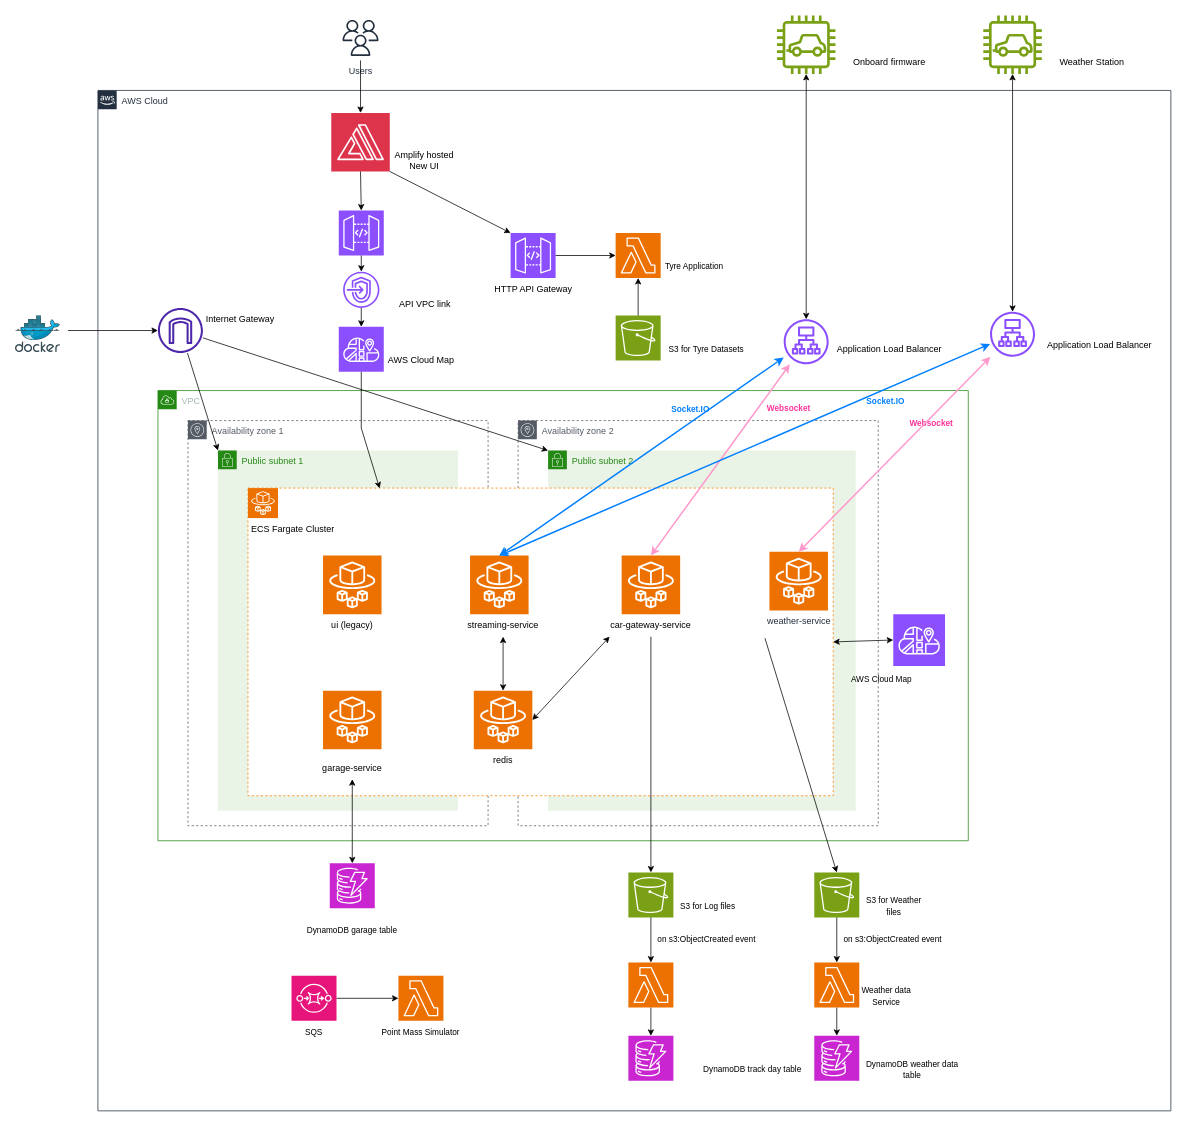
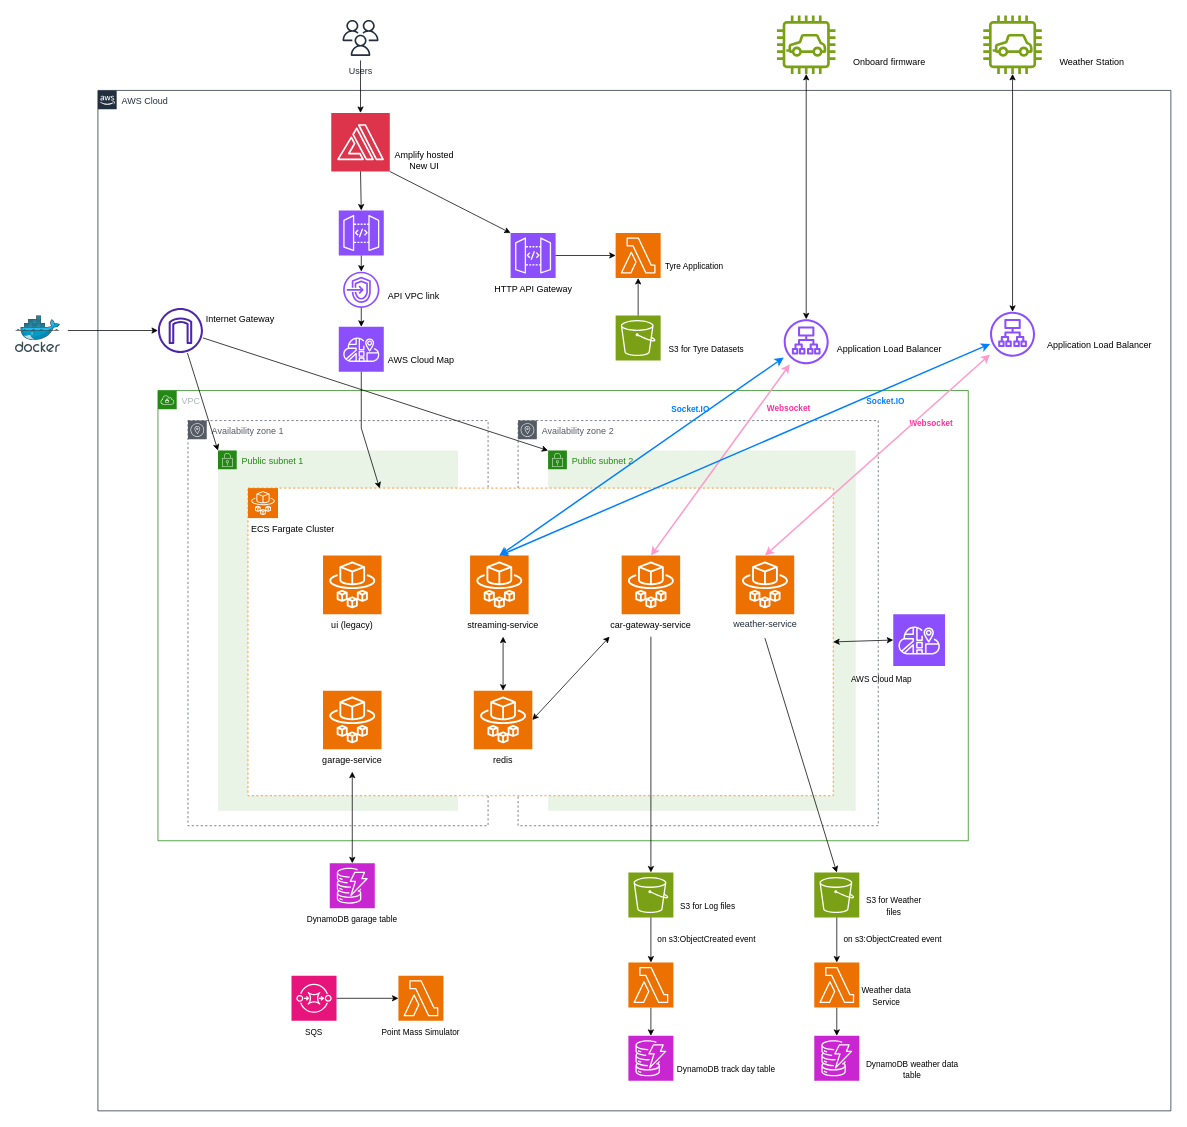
node "API VPC link": moved (425, 304) -> (414, 297)
node "weather-service": moved (798, 581) -> (765, 585)
node "garage-service": moved (352, 768) -> (352, 760)
node "DynamoDB garage table": moved (352, 930) -> (352, 919)
node "DynamoDB track day table": moved (752, 1069) -> (726, 1069)
